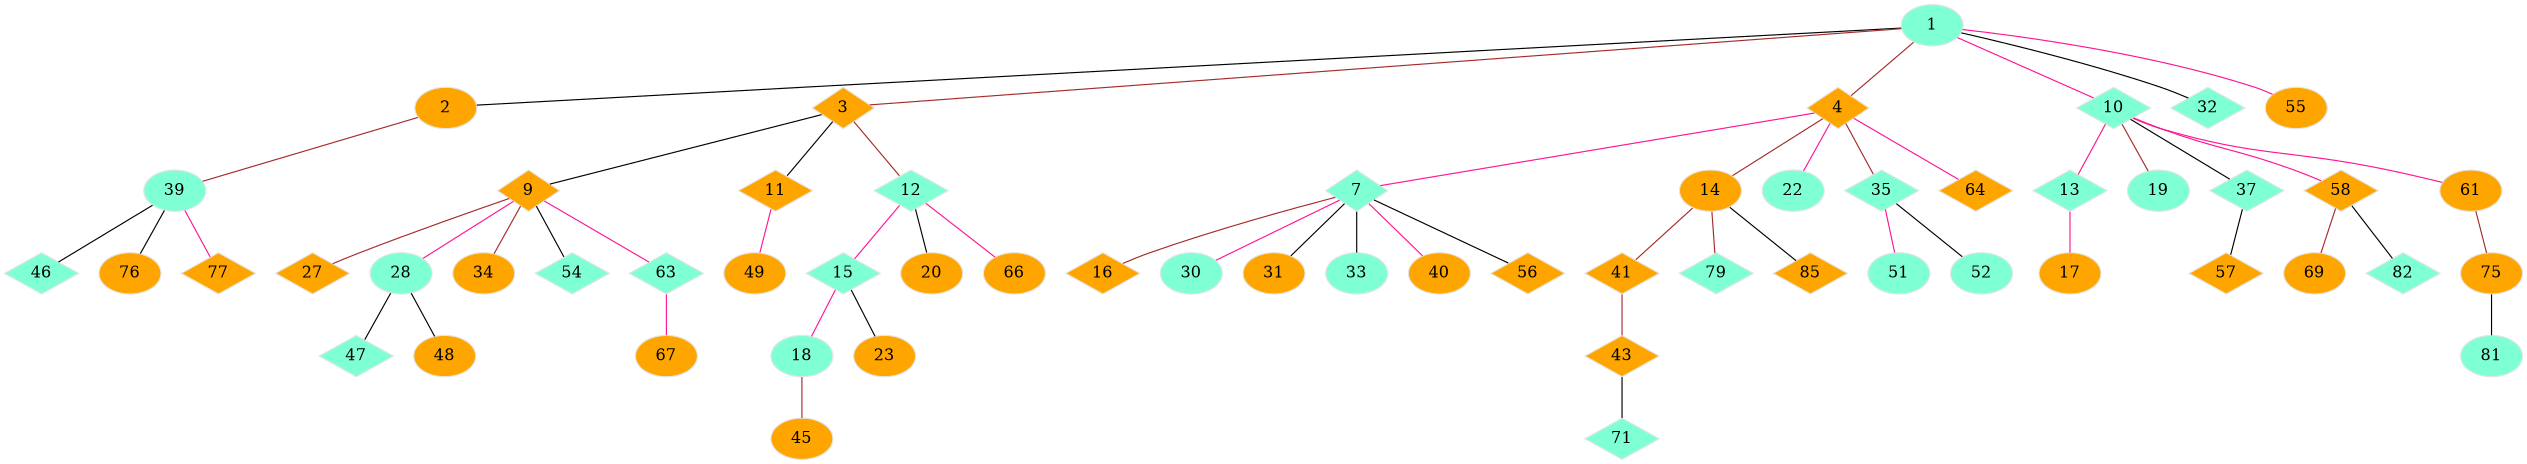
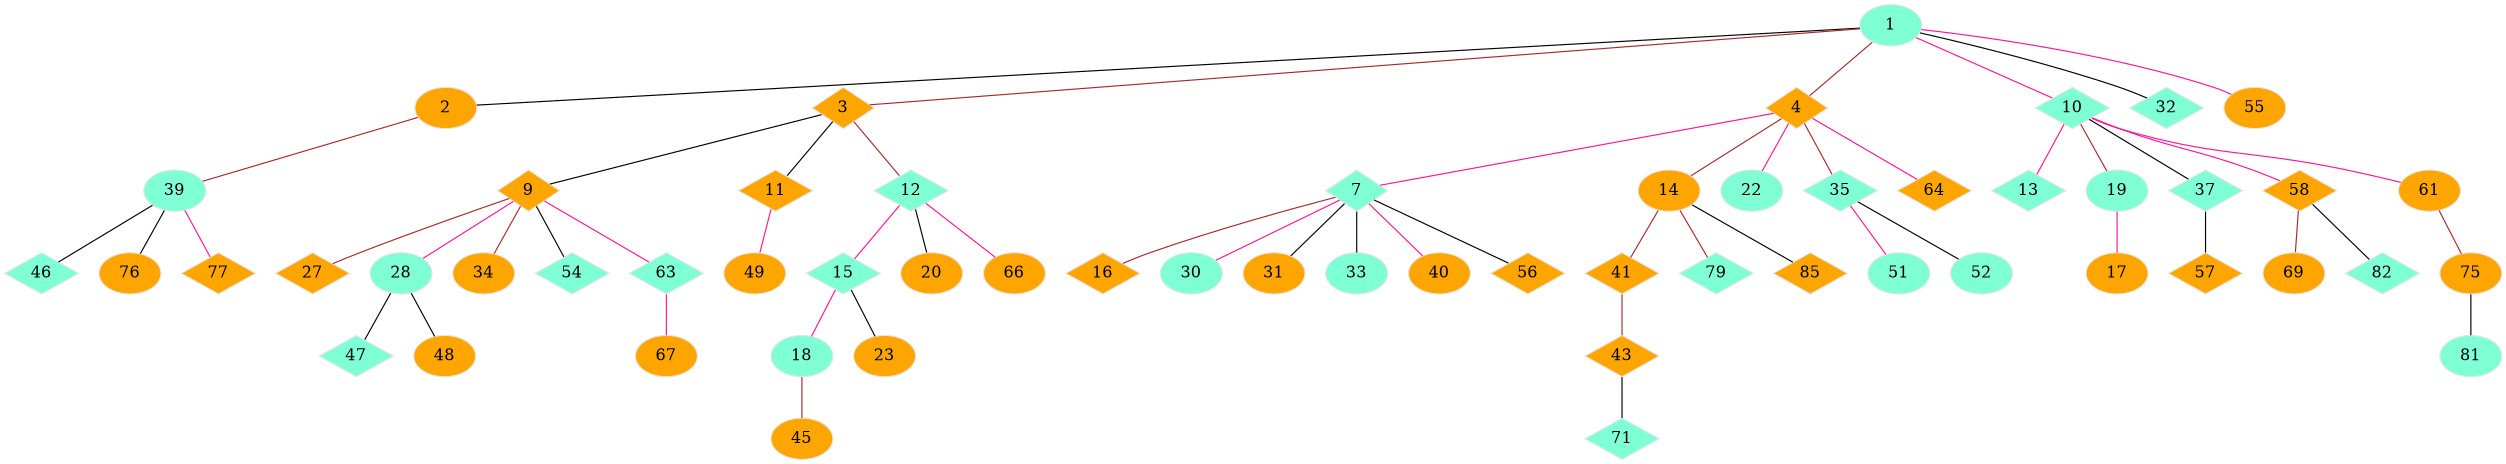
edge "13" -- "17": now "19" -- "17"
